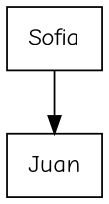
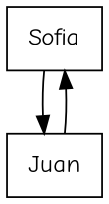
edge "Juan" -> "Sofia": added
